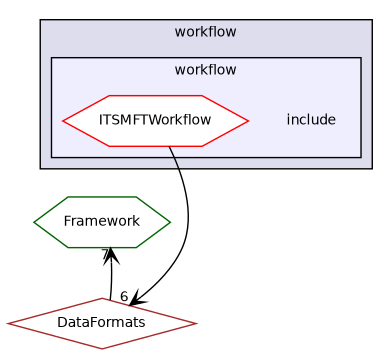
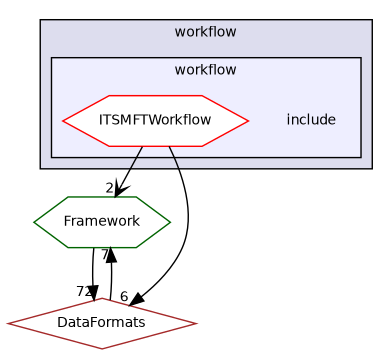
edge "ITSMFTWorkflow" -> "Framework": added
edge "ITSMFTWorkflow" -> "DataFormats": arrowhead vee -> normal
edge "Framework" -> "DataFormats": added
edge "DataFormats" -> "Framework": arrowhead vee -> normal
